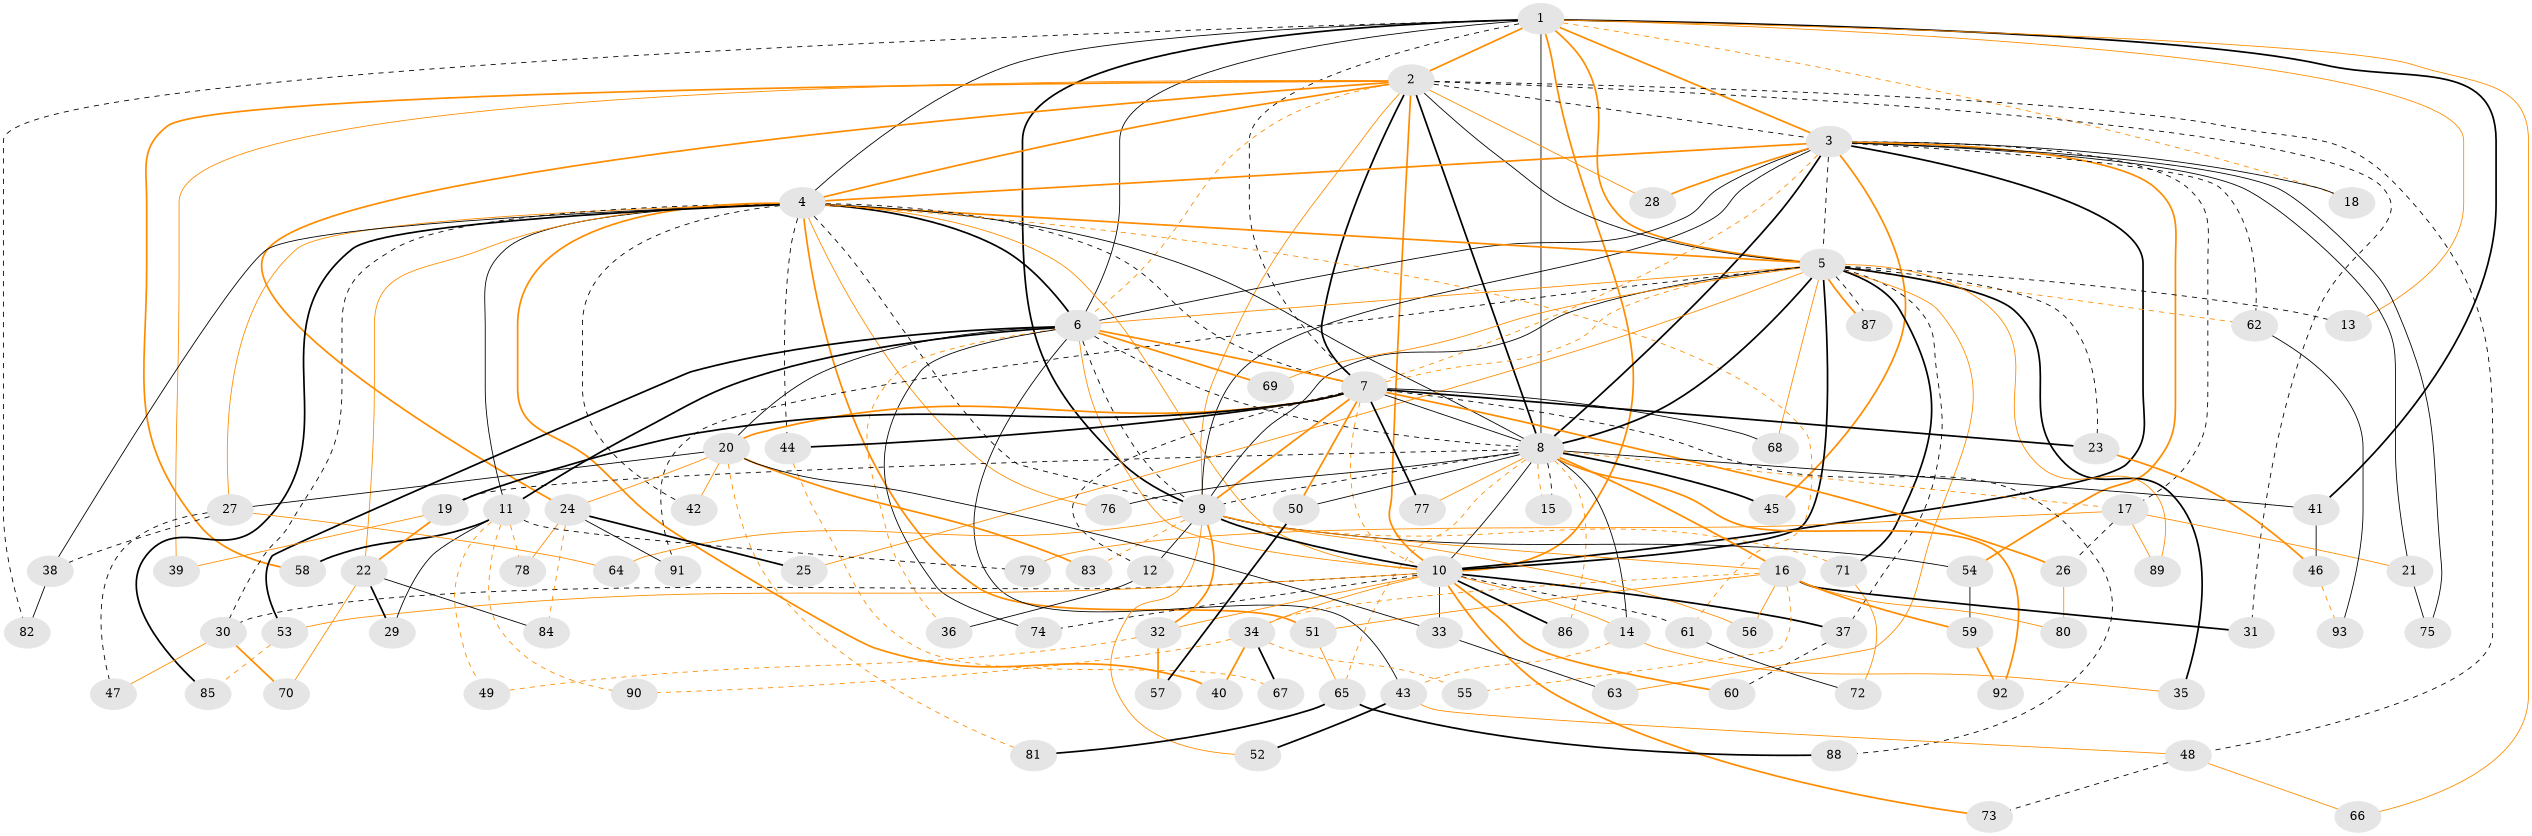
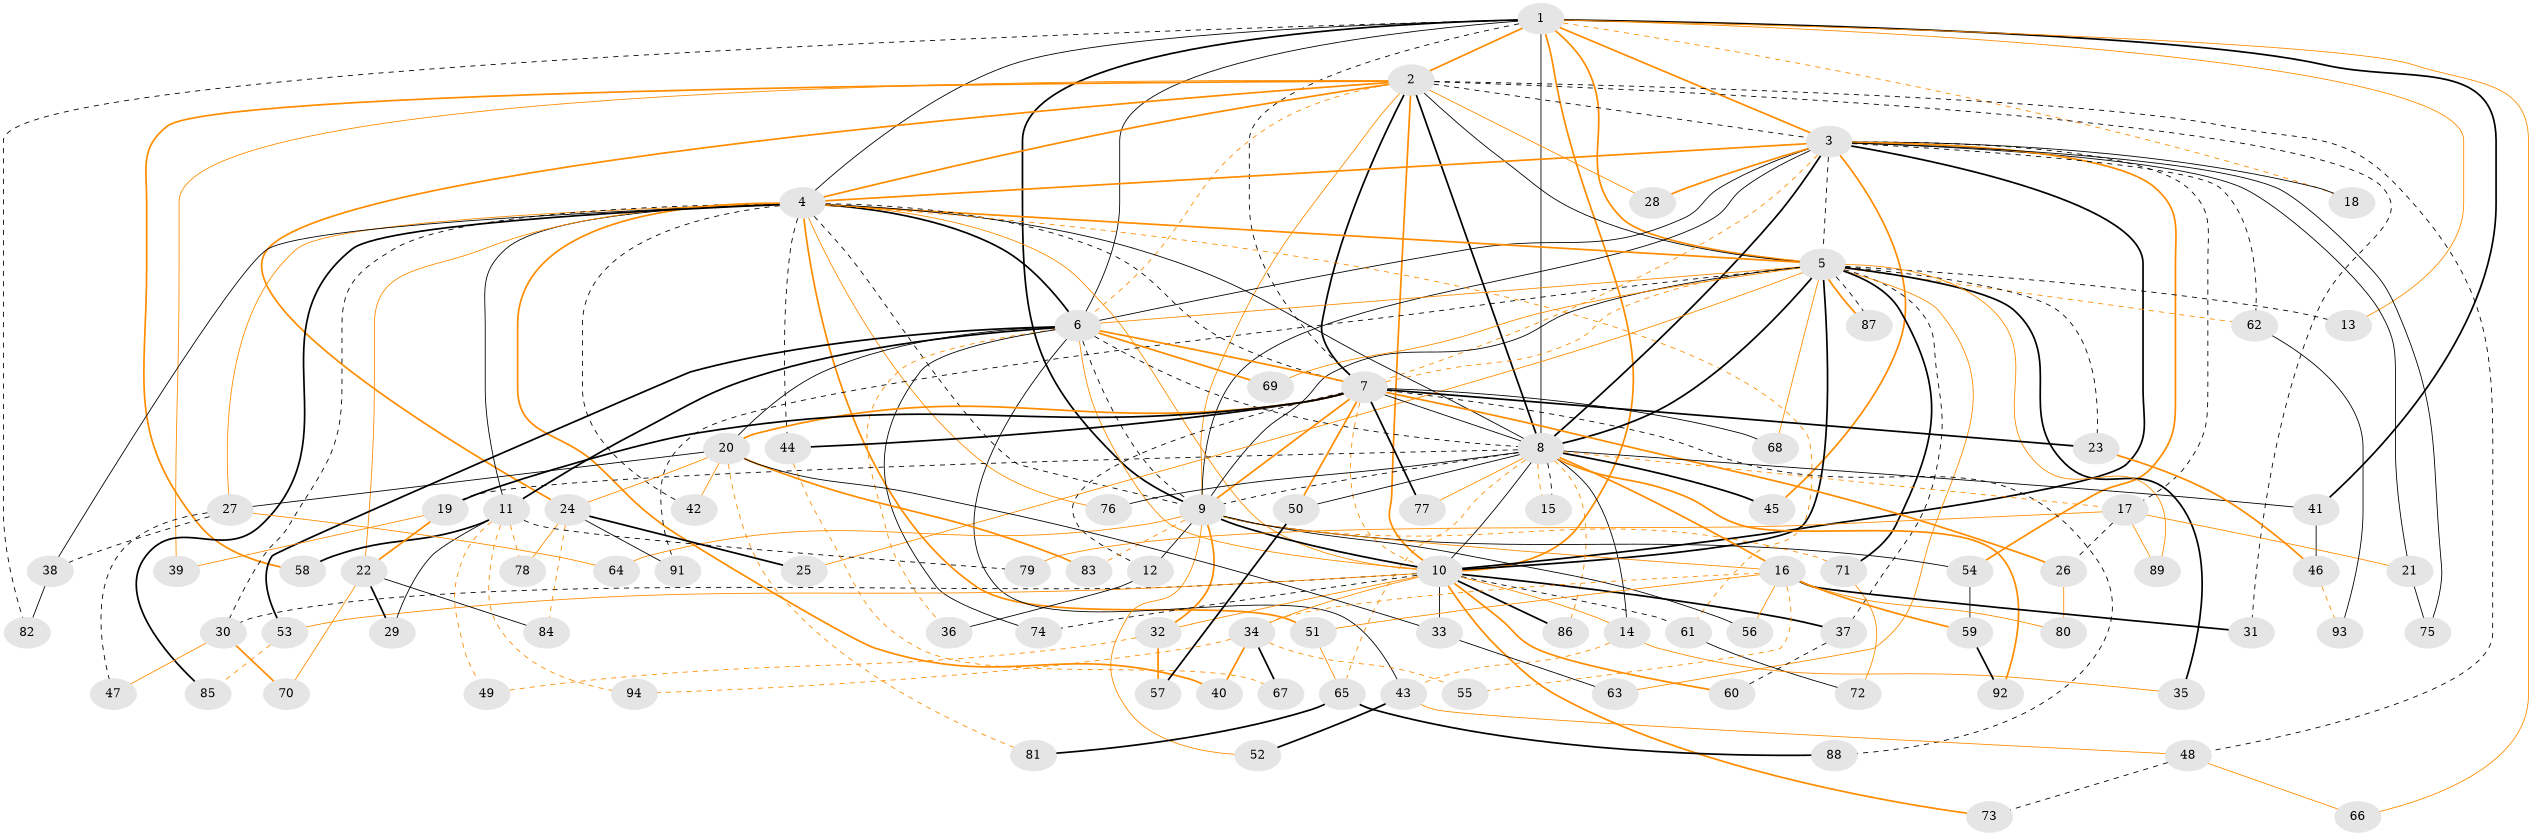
edge "9" -- "56": color darkorange -> black
edge "59" -- "92": color darkorange -> black
node "90": label "90" -> "94"
